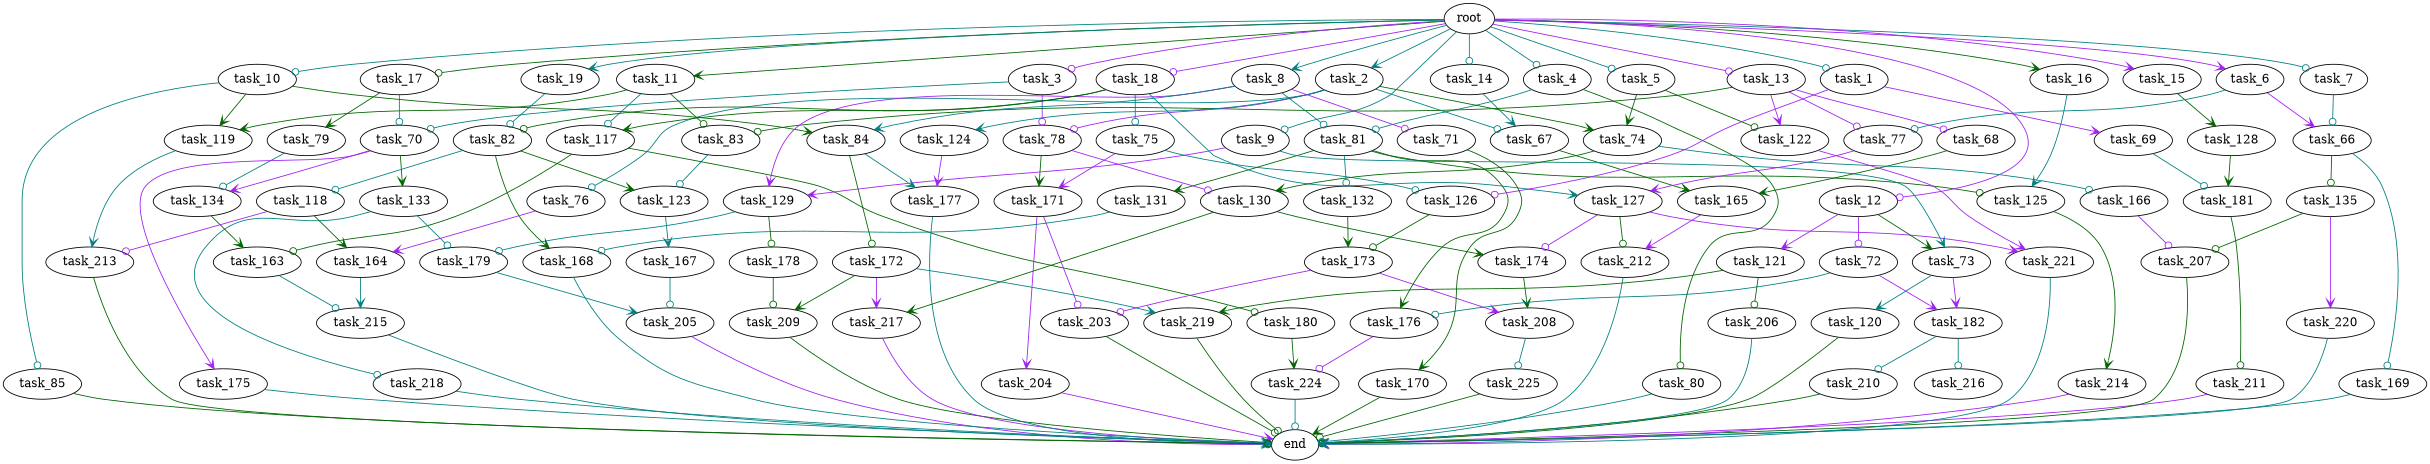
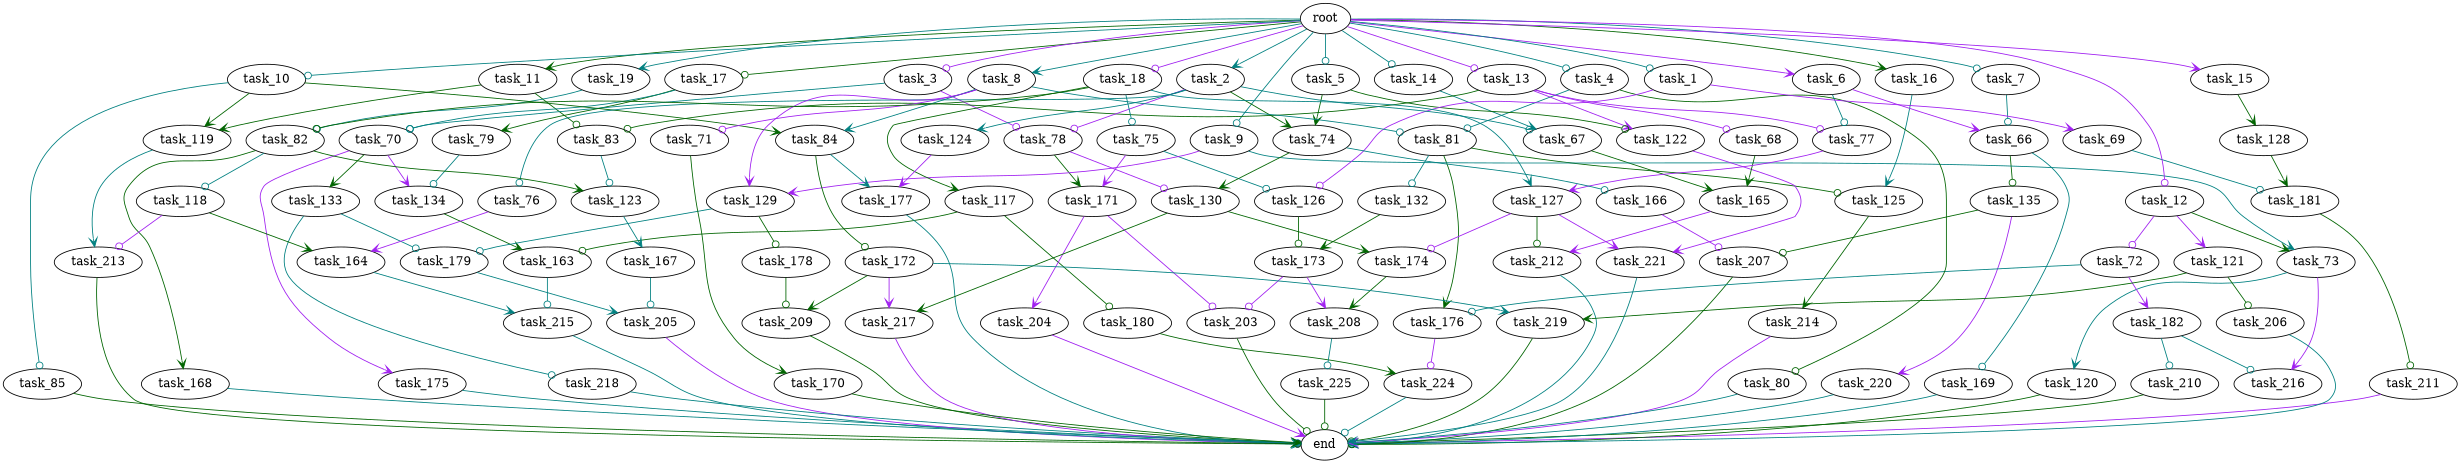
edge "task_11" -> "task_117": removed
node "task_131": removed
edge "task_73" -> "task_182": now "task_73" -> "task_216"
